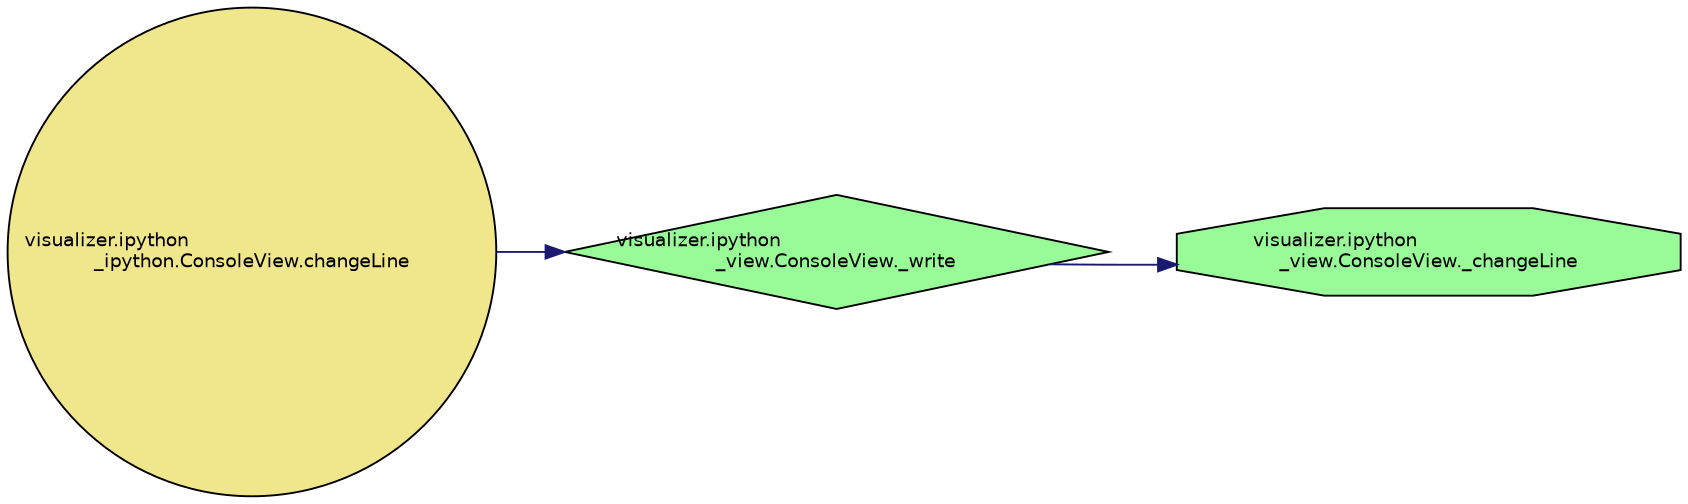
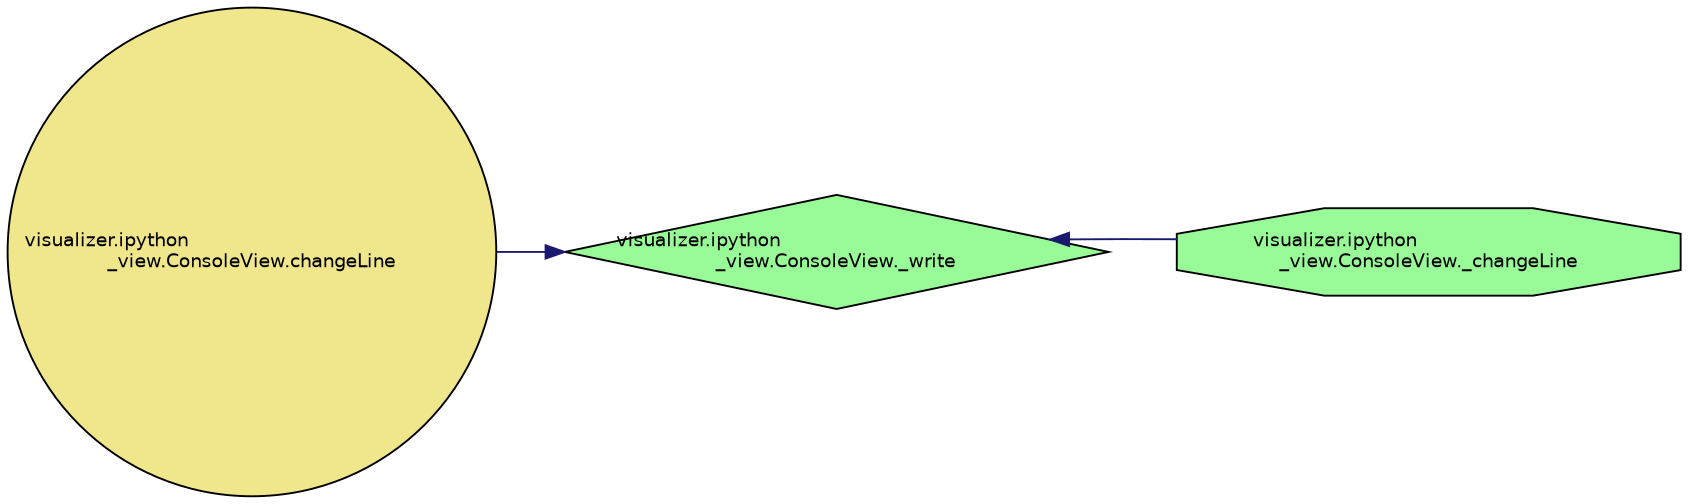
node "visualizer.ipython _ipython.ConsoleView.changeLine": label "visualizer.ipython _ipython.ConsoleView.changeLine" -> "visualizer.ipython _view.ConsoleView.changeLine"
edge "visualizer.ipython _view.ConsoleView._write" -> "visualizer.ipython _view.ConsoleView._changeLine": reversed
